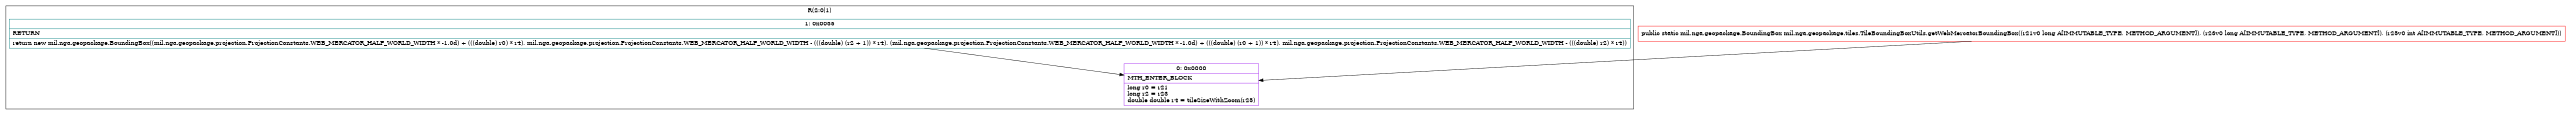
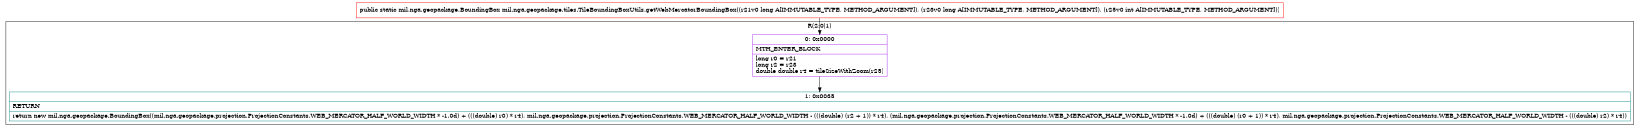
edge "1: 0x0035" -> "0: 0x0000": reversed
